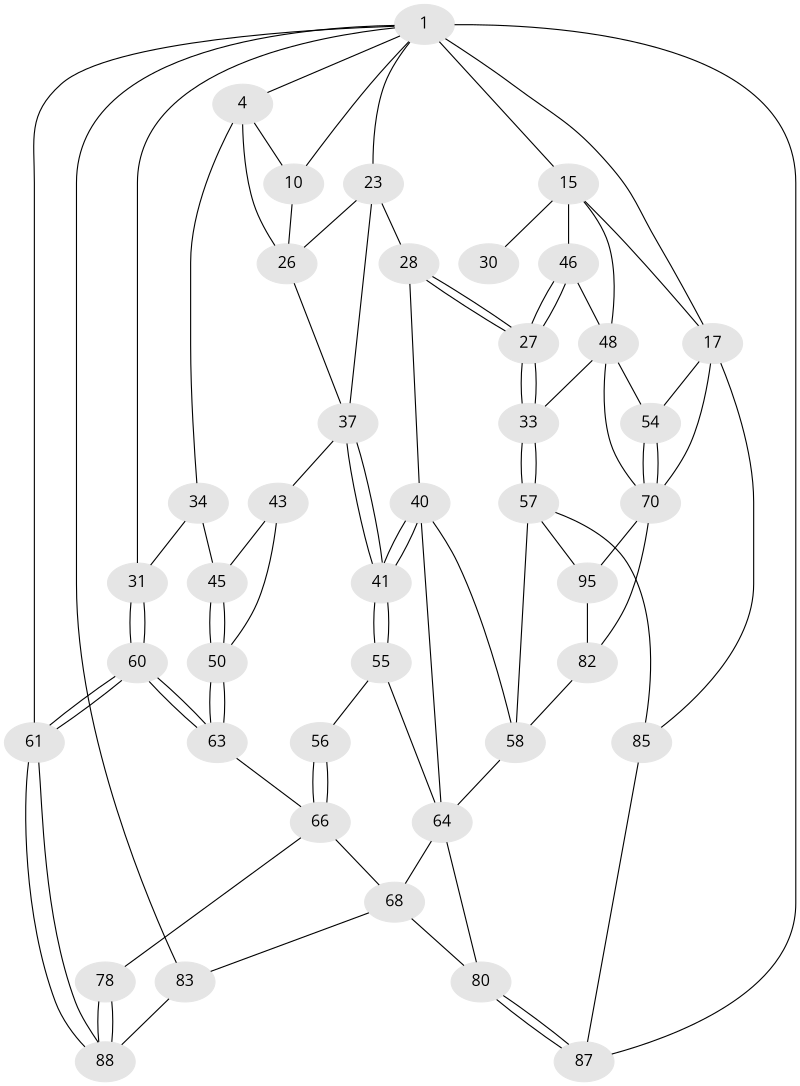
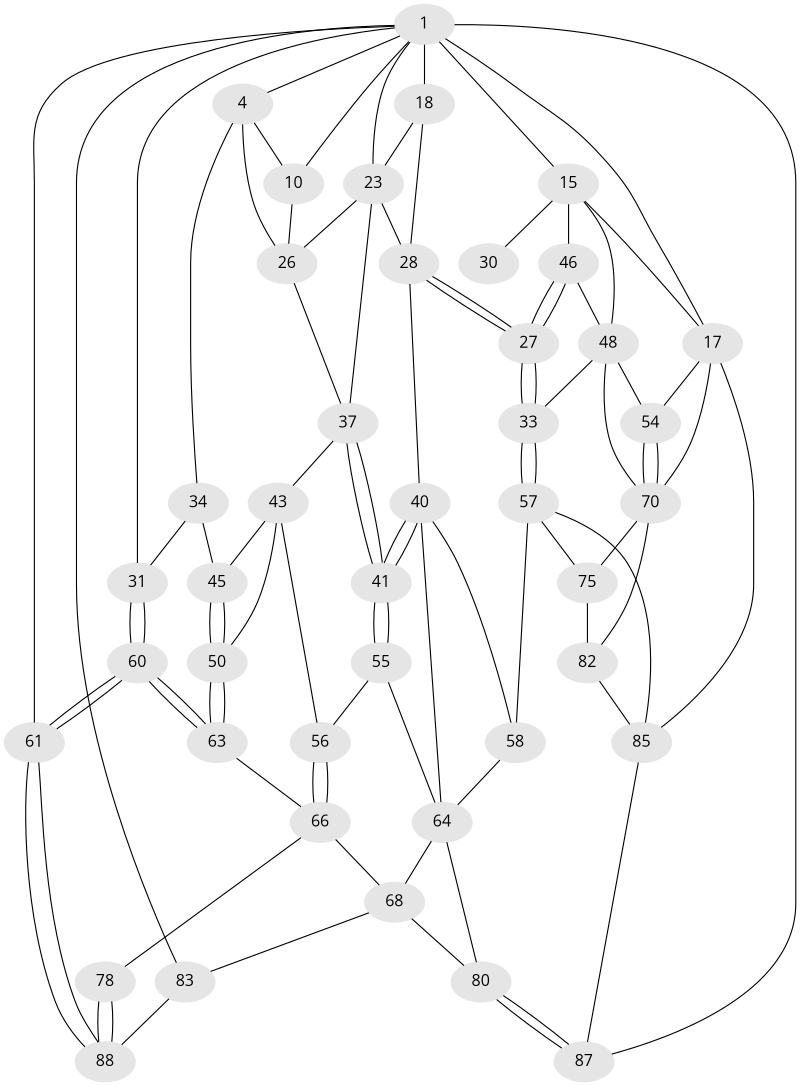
node "18": added
node "95": label "95" -> "75"
edge "43" -- "56": added
edge "82" -- "58": now "82" -- "85"
